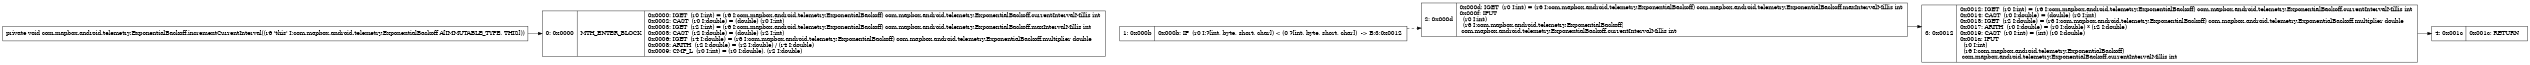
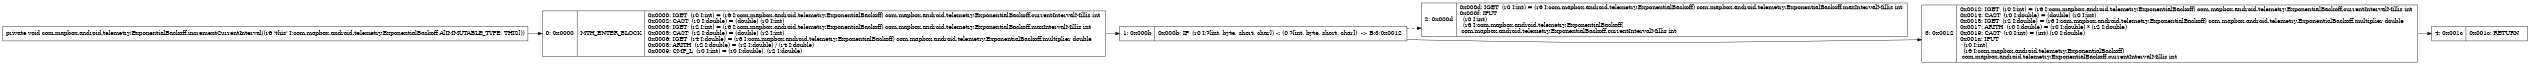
edge "2: 0x000d" -> "3: 0x0012": now "1: 0x000b" -> "3: 0x0012"
edge "0: 0x0000" -> "1: 0x000b": added
